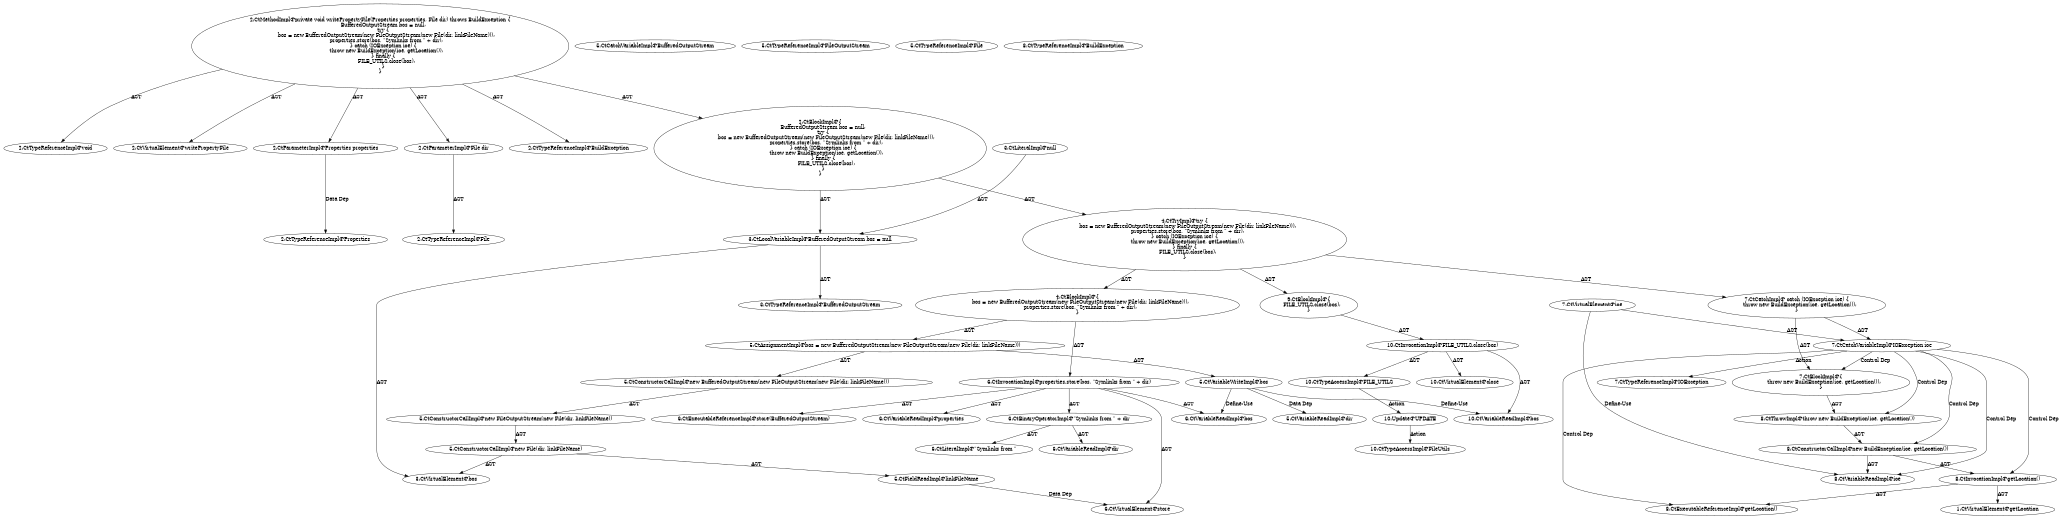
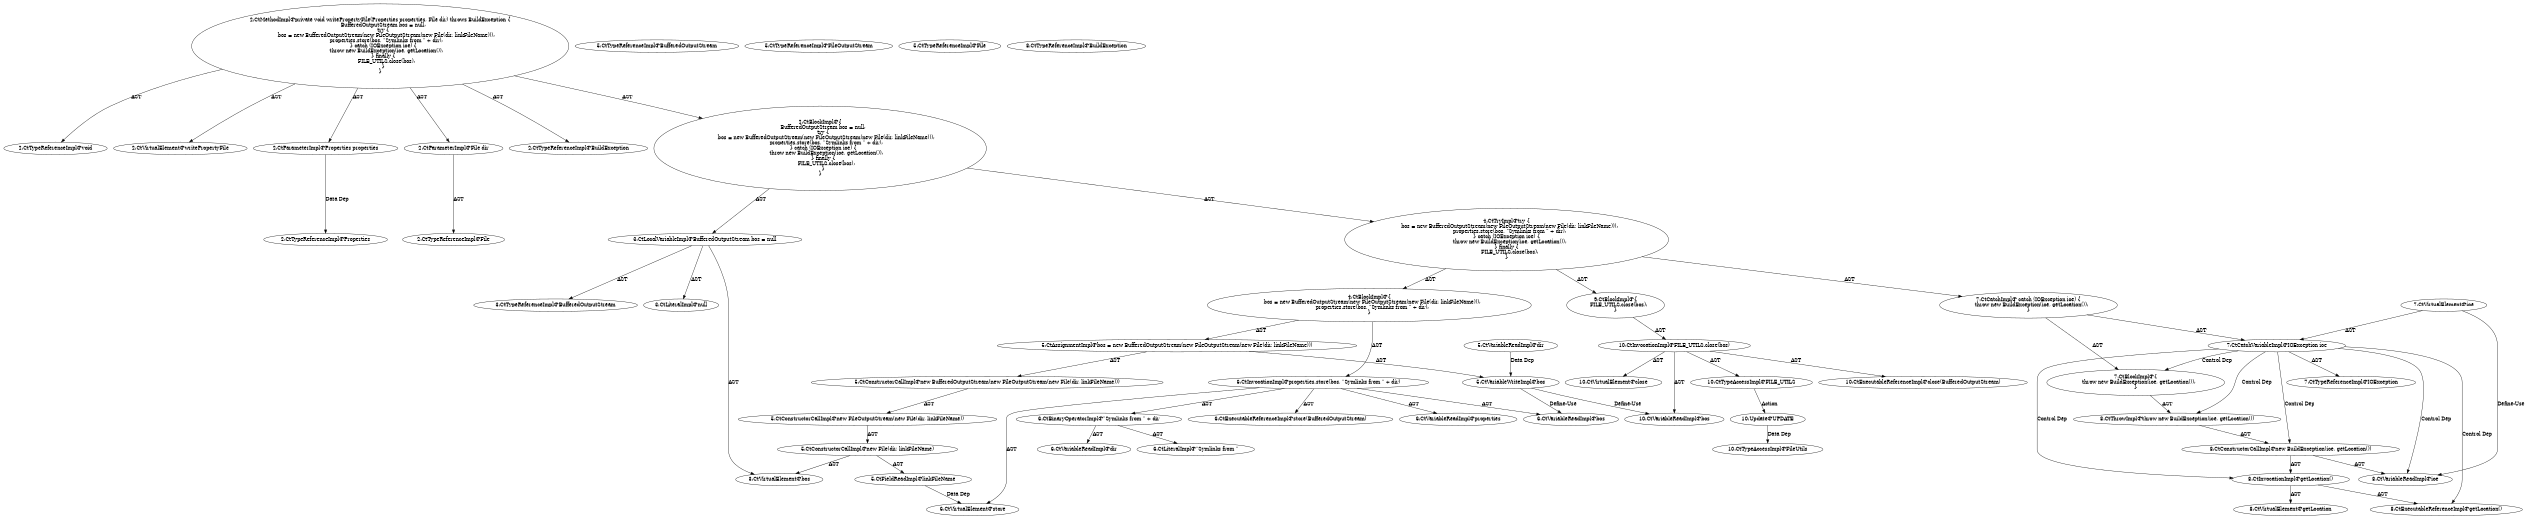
node "5:CtCatchVariableImpl@BufferedOutputStream": label "5:CtCatchVariableImpl@BufferedOutputStream" -> "5:CtTypeReferenceImpl@BufferedOutputStream"
edge "3:CtLiteralImpl@null" -> "3:CtLocalVariableImpl@BufferedOutputStream bos = null": reversed
edge "7:CtCatchVariableImpl@IOException ioe" -> "7:CtTypeReferenceImpl@IOException": label "Action" -> "AST"
node "10:CtExecutableReferenceImpl@close(BufferedOutputStream)": added
edge "5:CtVariableWriteImpl@bos" -> "5:CtVariableReadImpl@dir": reversed
edge "10:Update@UPDATE" -> "10:CtTypeAccessImpl@FileUtils": label "Action" -> "Data Dep"
node "1:CtVirtualElement@getLocation": label "1:CtVirtualElement@getLocation" -> "8:CtVirtualElement@getLocation"
